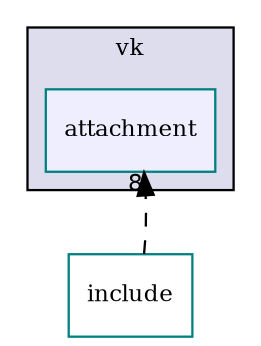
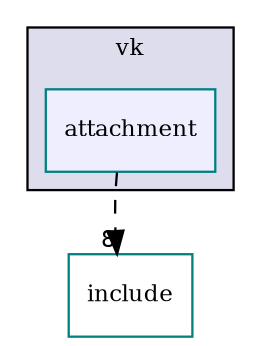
edge "include" -> "attachment": reversed
